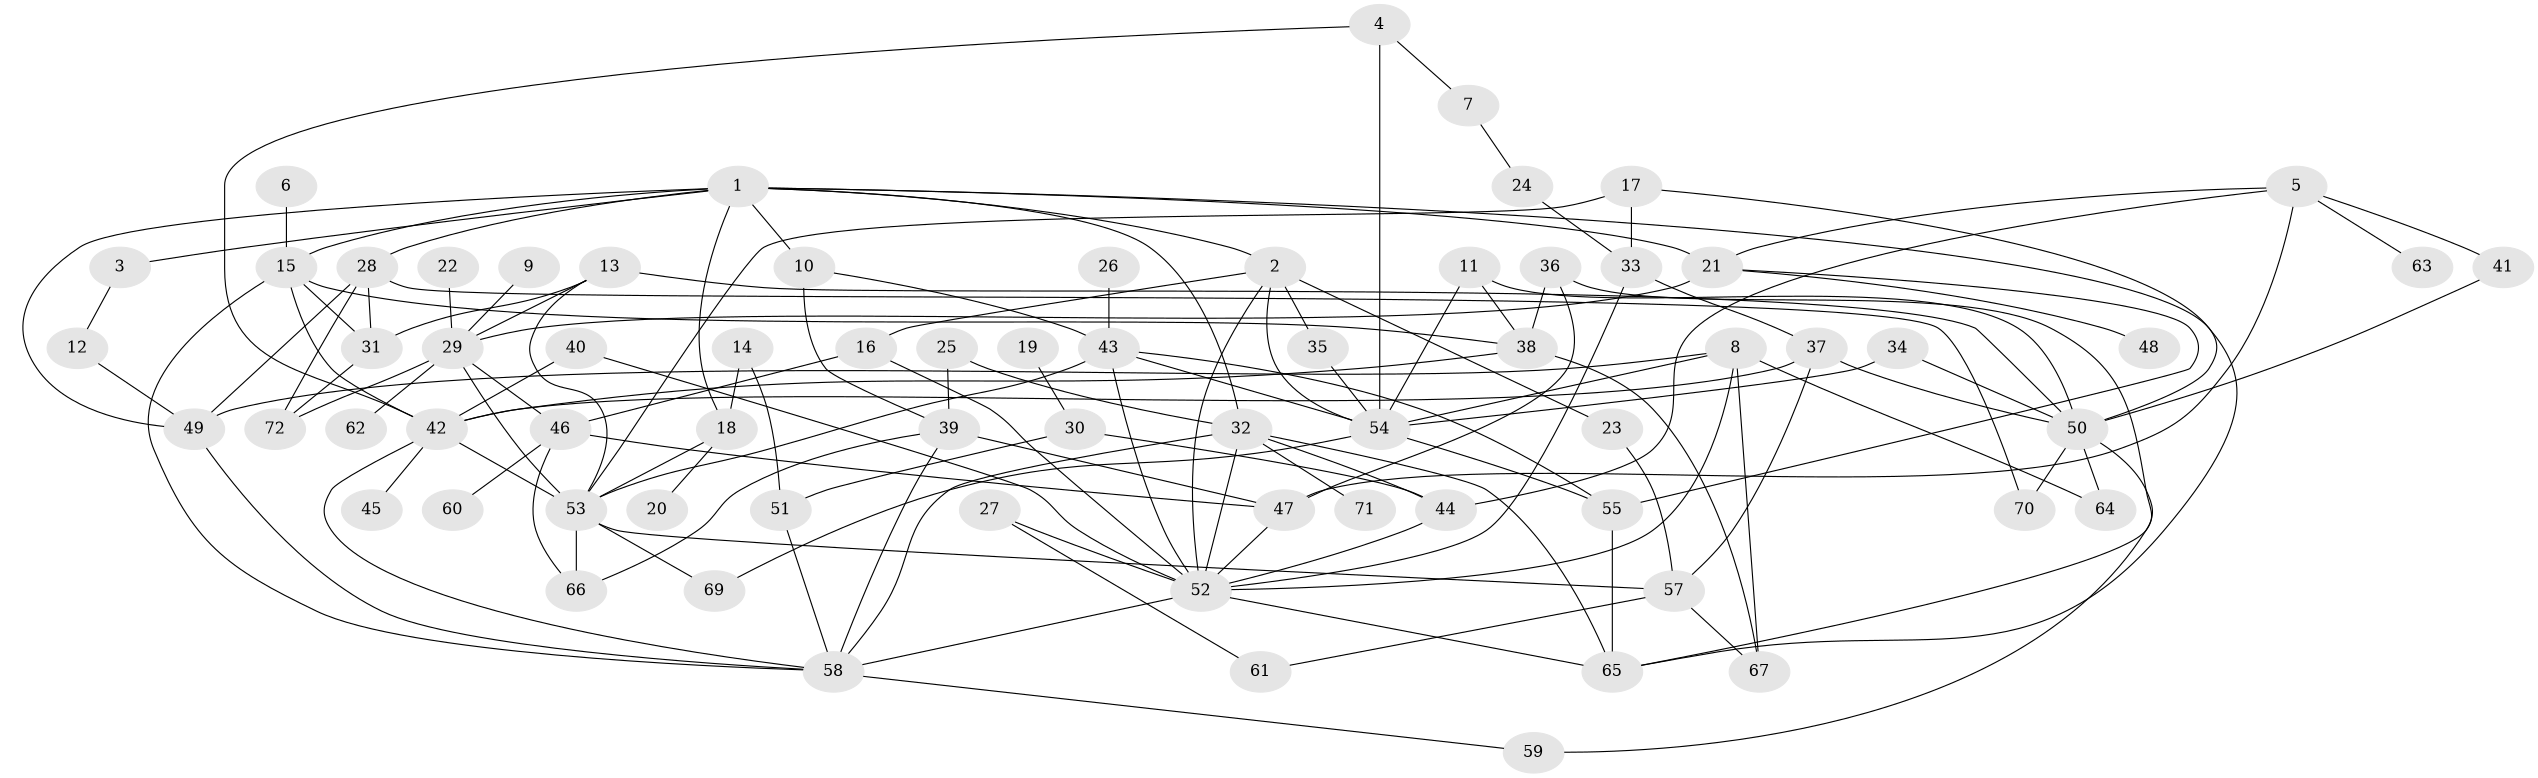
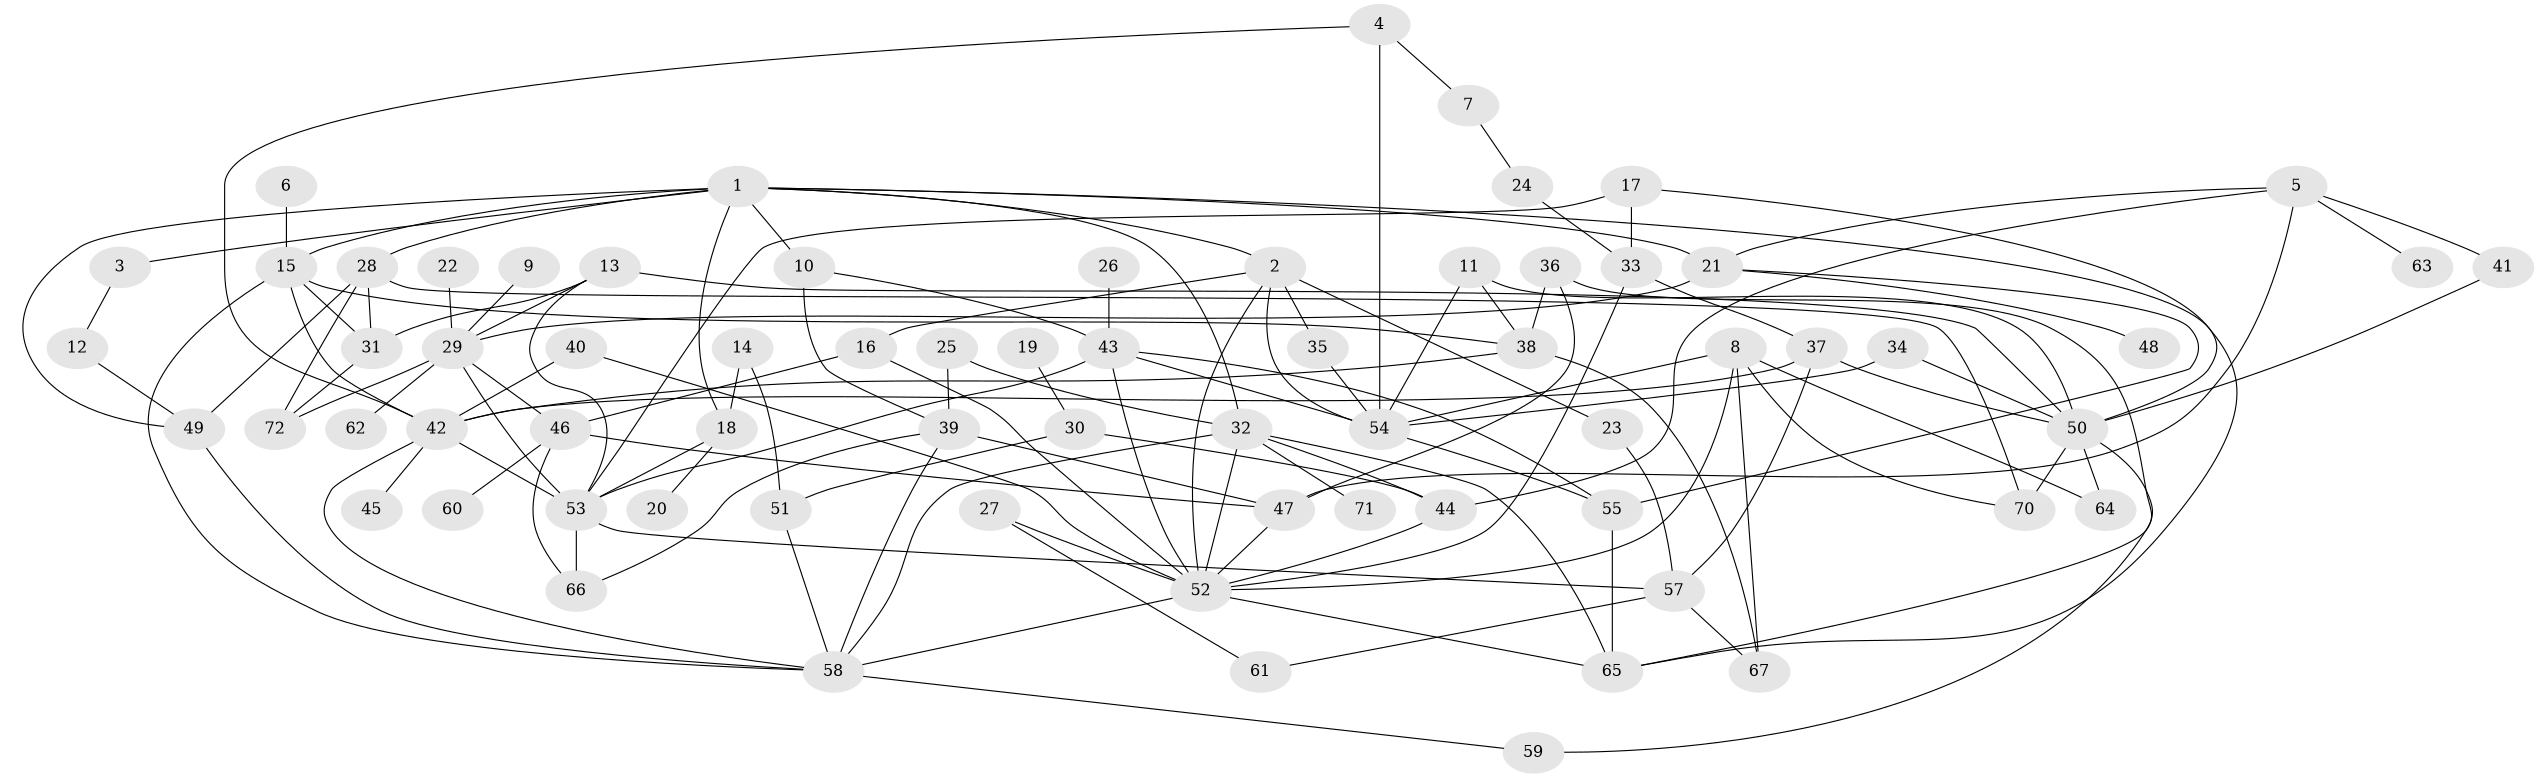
edge "8" -- "49": now "8" -- "70"
node "69": removed
